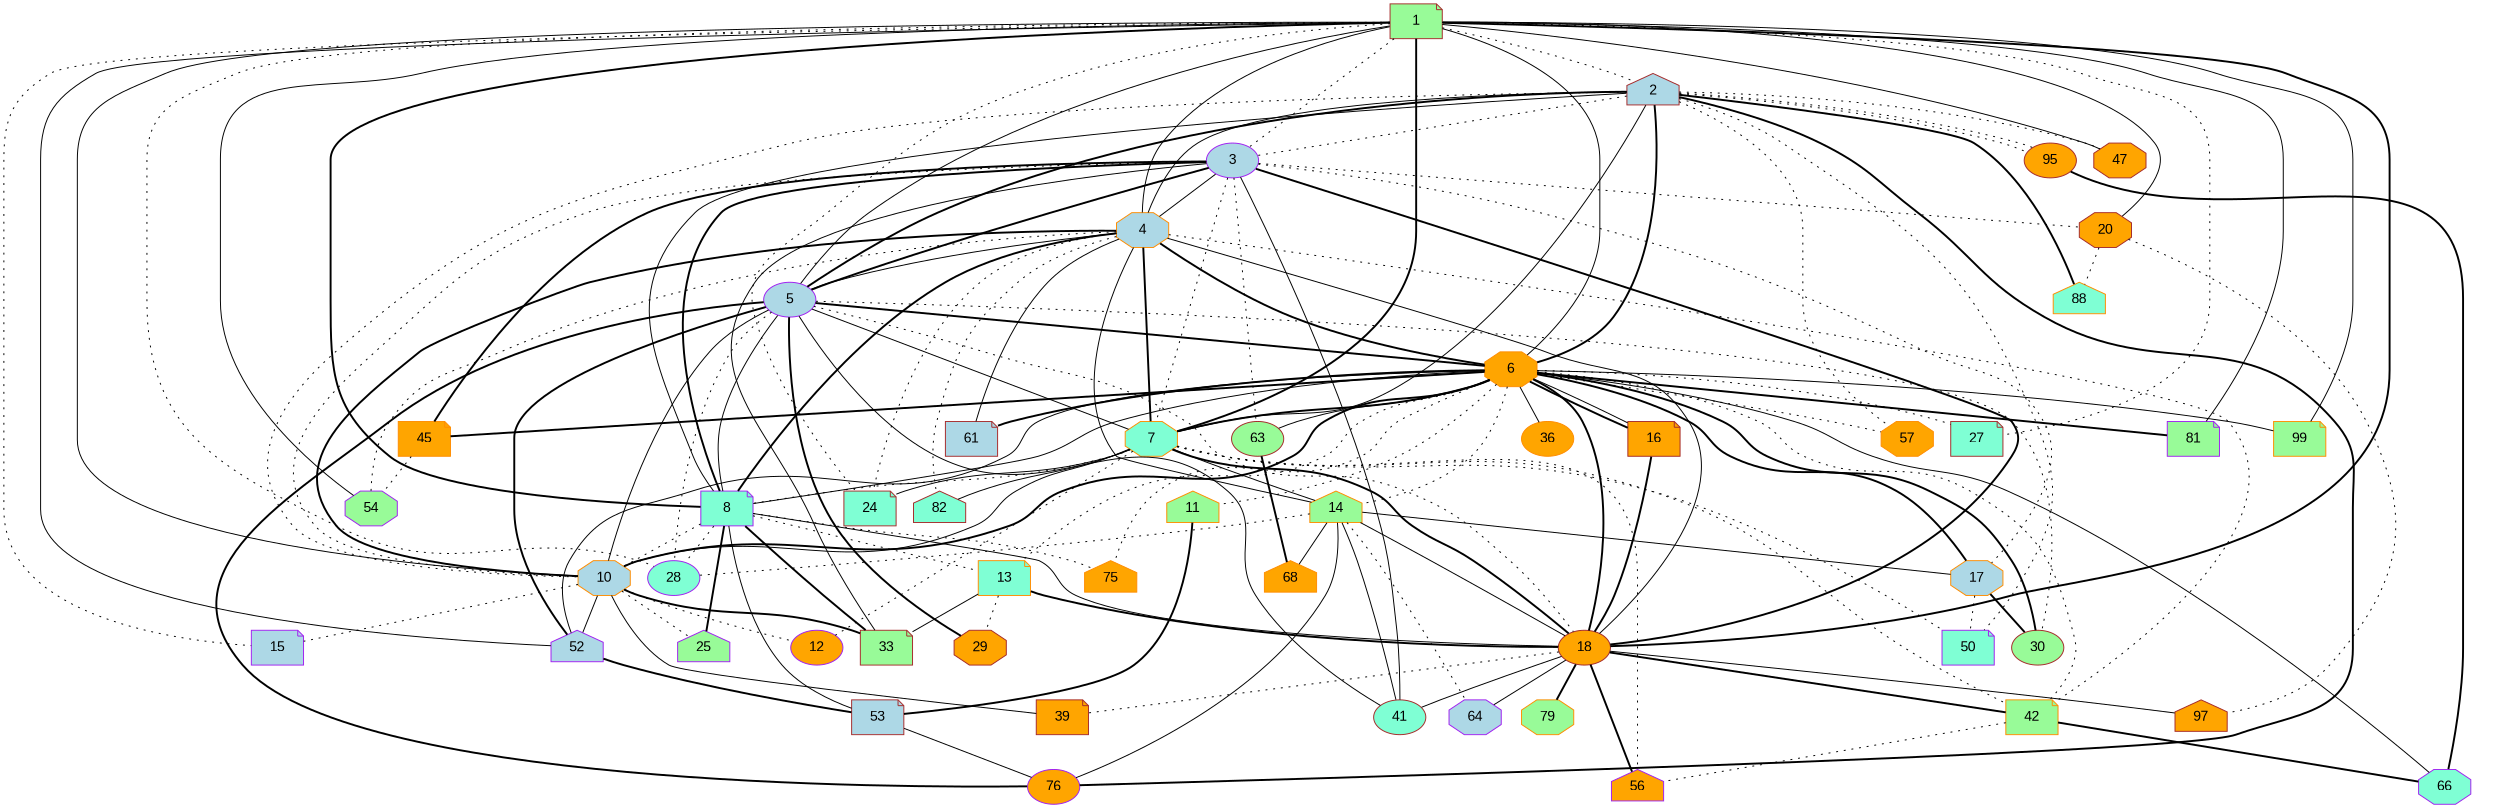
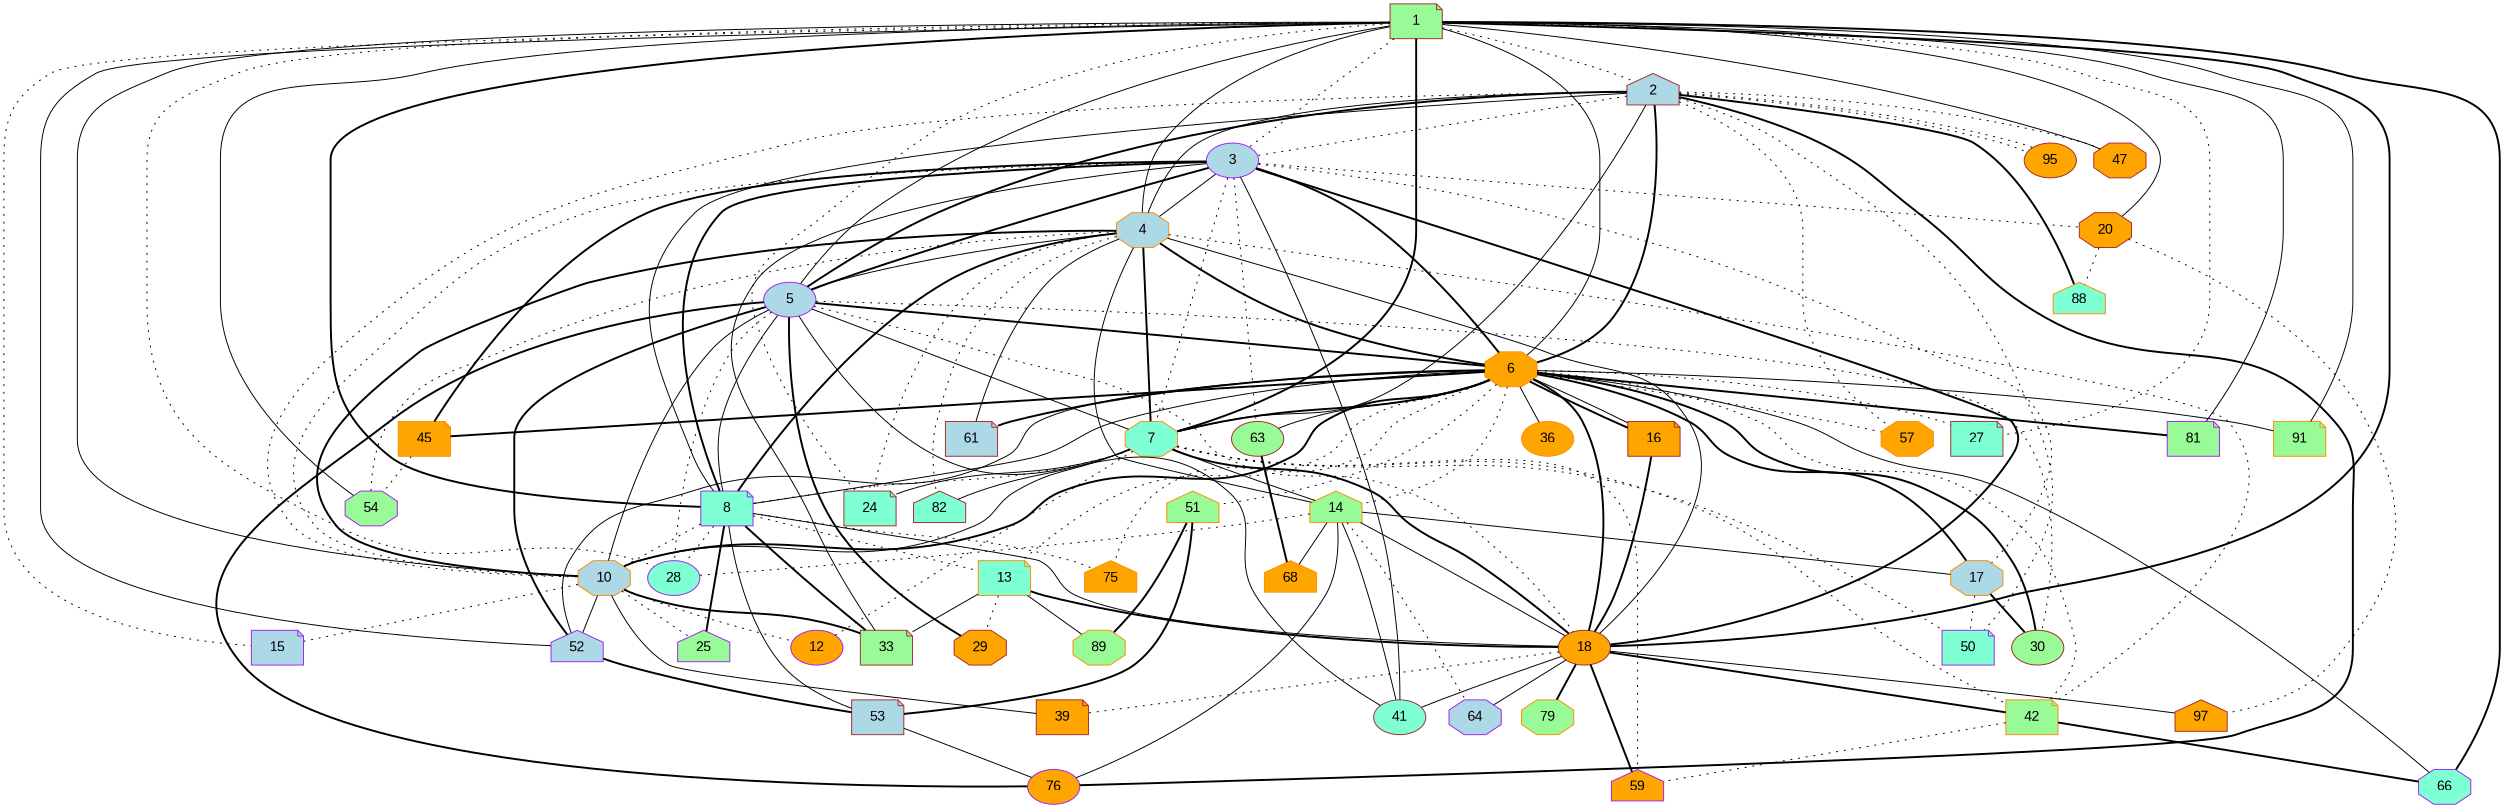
edge "3" -- "6": added
edge "95" -- "66": now "1" -- "66"
node "99": label "99" -> "91"
node "11": label "11" -> "51"
node "89": added
node "56": label "56" -> "59"
